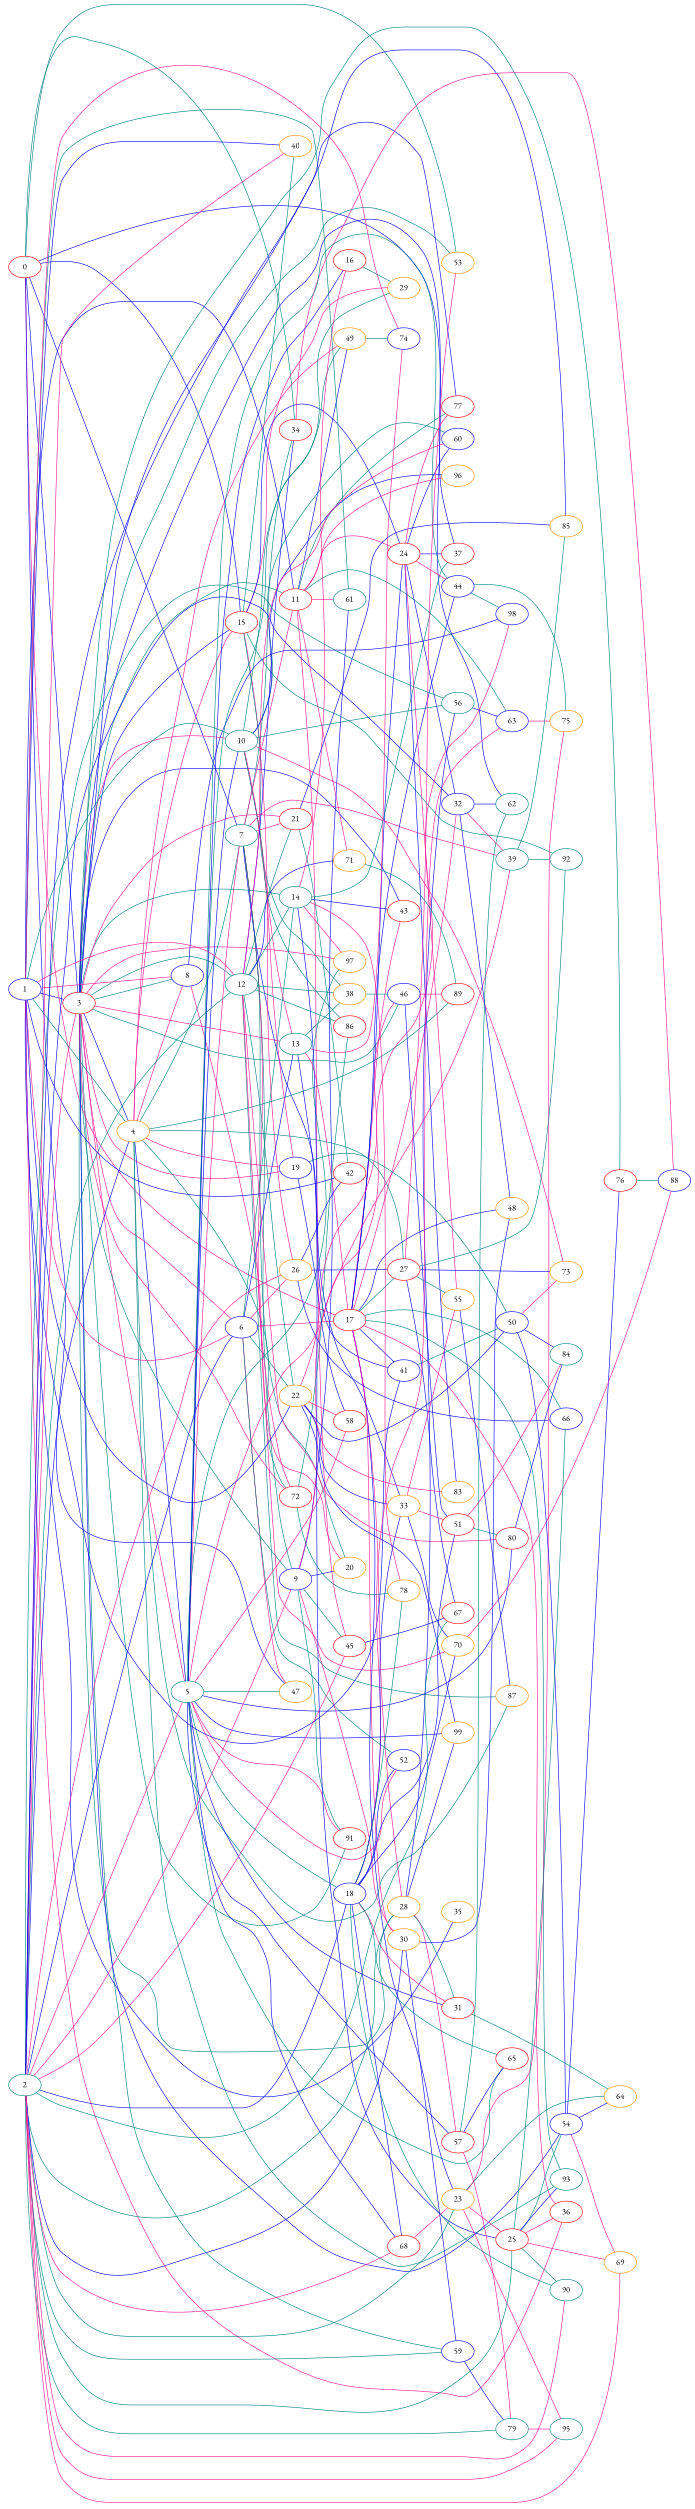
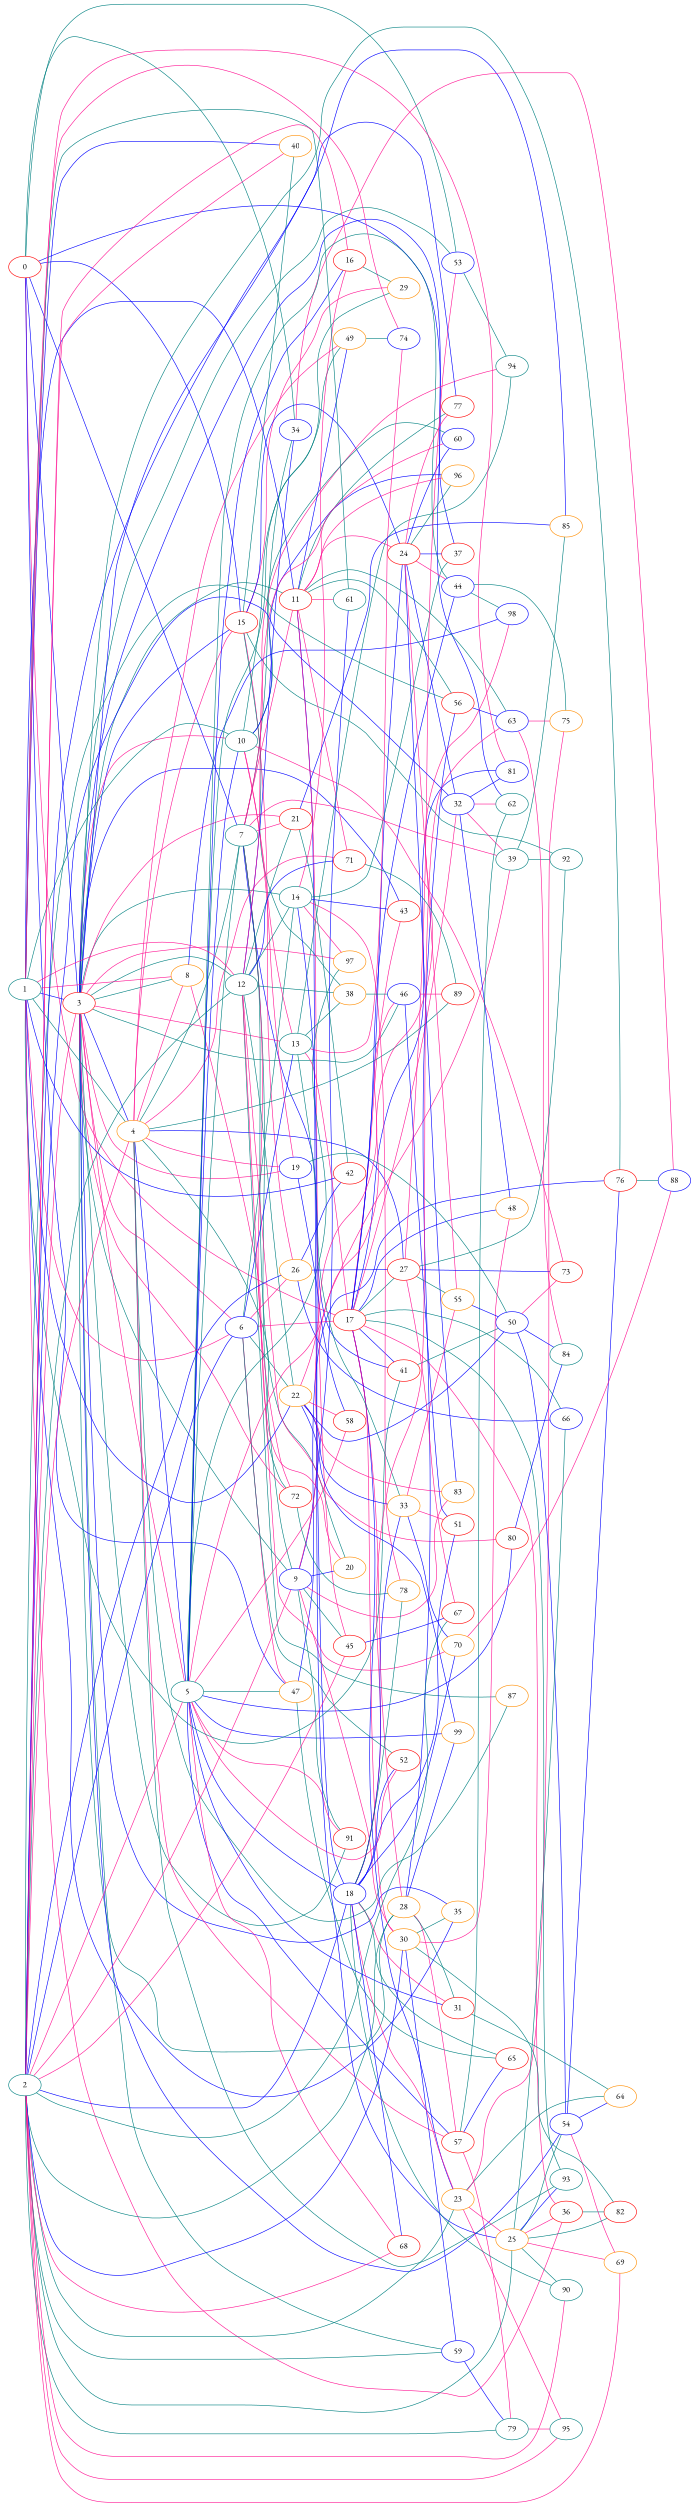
node "53": color darkorange -> blue
node "94": added
node "34": color red -> blue
edge "96" -- "24": added
node "56": color teal -> red
edge "56" -- "10": now "56" -- "11"
node "81": added
edge "32" -- "62": color blue -> deeppink
node "71": color darkorange -> red
edge "16" -- "2": added
node "8": color blue -> darkorange
node "1": color blue -> teal
edge "71" -- "4": added
node "86": removed
edge "4" -- "27": color teal -> blue
edge "11" -- "18": added
edge "7" -- "5": color deeppink -> teal
node "73": color darkorange -> red
edge "76" -- "47": added
edge "13" -- "33": color blue -> teal
node "41": color blue -> red
edge "84" -- "51": now "84" -- "63"
edge "27" -- "67": color blue -> deeppink
edge "55" -- "87": now "55" -- "50"
edge "51" -- "80": removed
edge "1" -- "41": color blue -> teal
edge "4" -- "2": color blue -> deeppink
edge "83" -- "9": added
edge "3" -- "35": added
edge "48" -- "30": color blue -> deeppink
edge "26" -- "2": color deeppink -> blue
node "52": color blue -> red
edge "4" -- "57": added
edge "5" -- "18": color teal -> blue
edge "35" -- "30": added
edge "5" -- "68": color blue -> deeppink
edge "5" -- "65": now "47" -- "65"
node "82": added
edge "23" -- "68": now "23" -- "18"
node "25": color red -> darkorange
